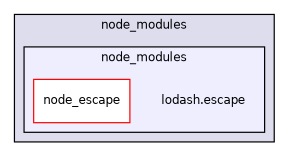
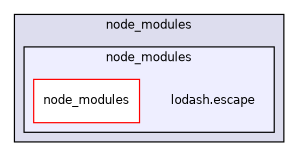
node "node_escape": label "node_escape" -> "node_modules"
